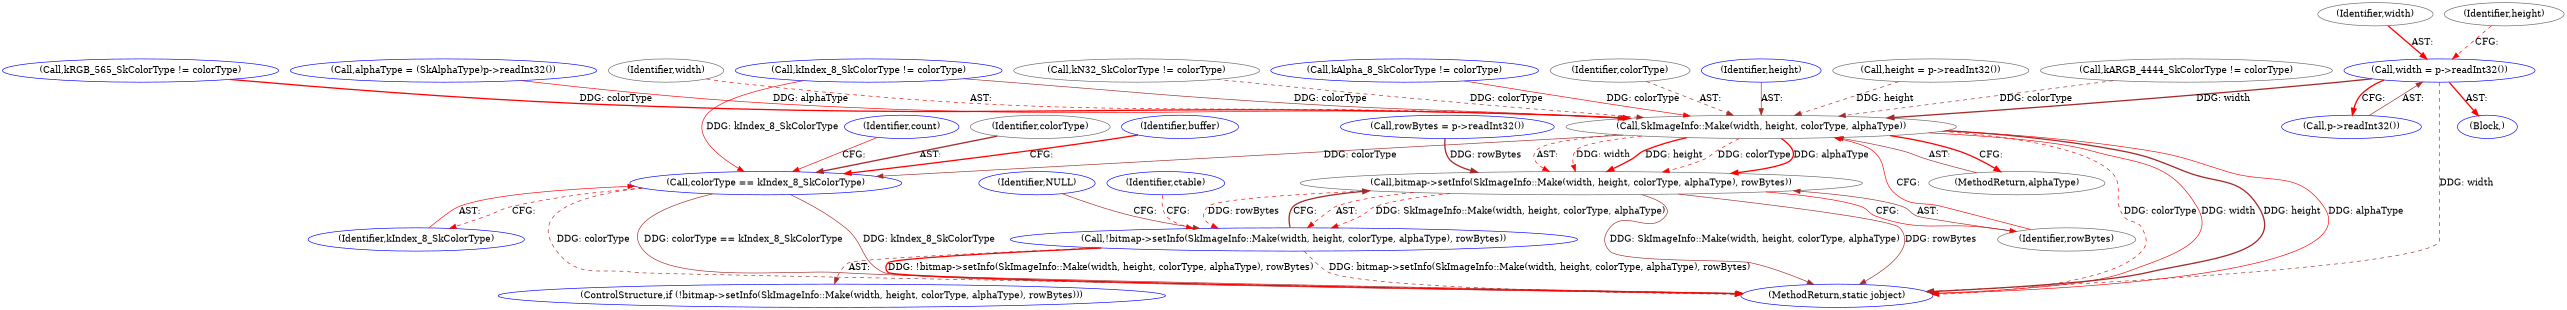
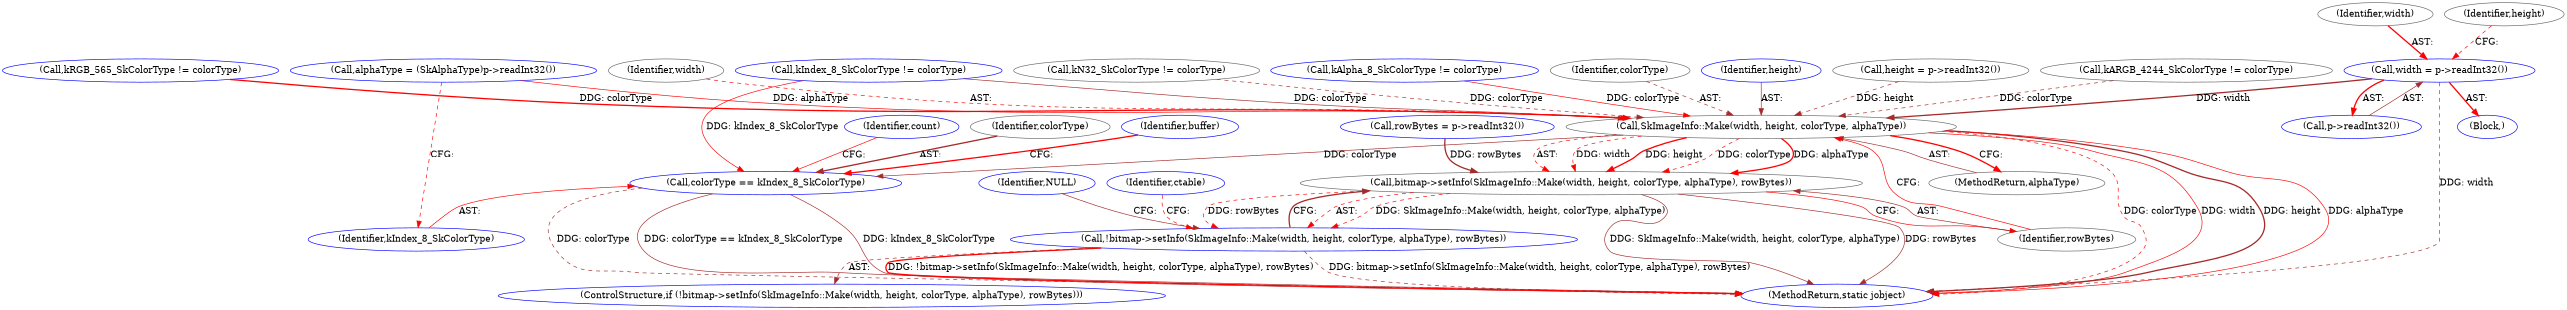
node "(Call,kARGB_4444_SkColorType != colorType)": label "(Call,kARGB_4444_SkColorType != colorType)" -> "(Call,kARGB_4244_SkColorType != colorType)"
edge "(Call,width = p->readInt32())" -> "(Call,p->readInt32())": label "CFG: " -> "AST: "
edge "(Call,colorType == kIndex_8_SkColorType)" -> "(Identifier,kIndex_8_SkColorType)": now "(Call,alphaType = (SkAlphaType)p->readInt32())" -> "(Identifier,kIndex_8_SkColorType)"
